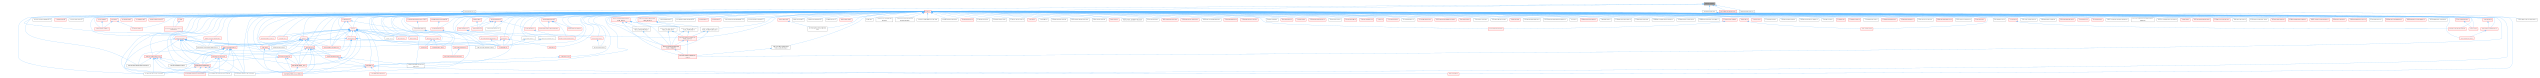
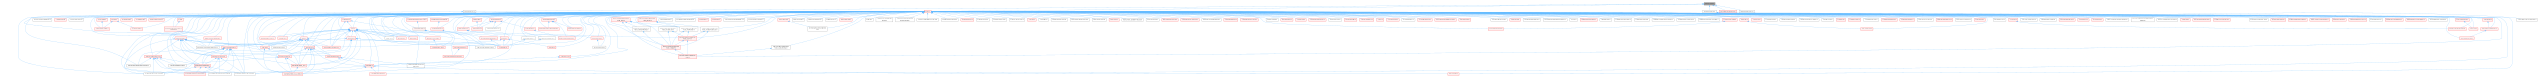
node "CheckboxStyleAsset.h": removed
node "EditorActorFolders.h": removed
node "BTNode.h": removed
